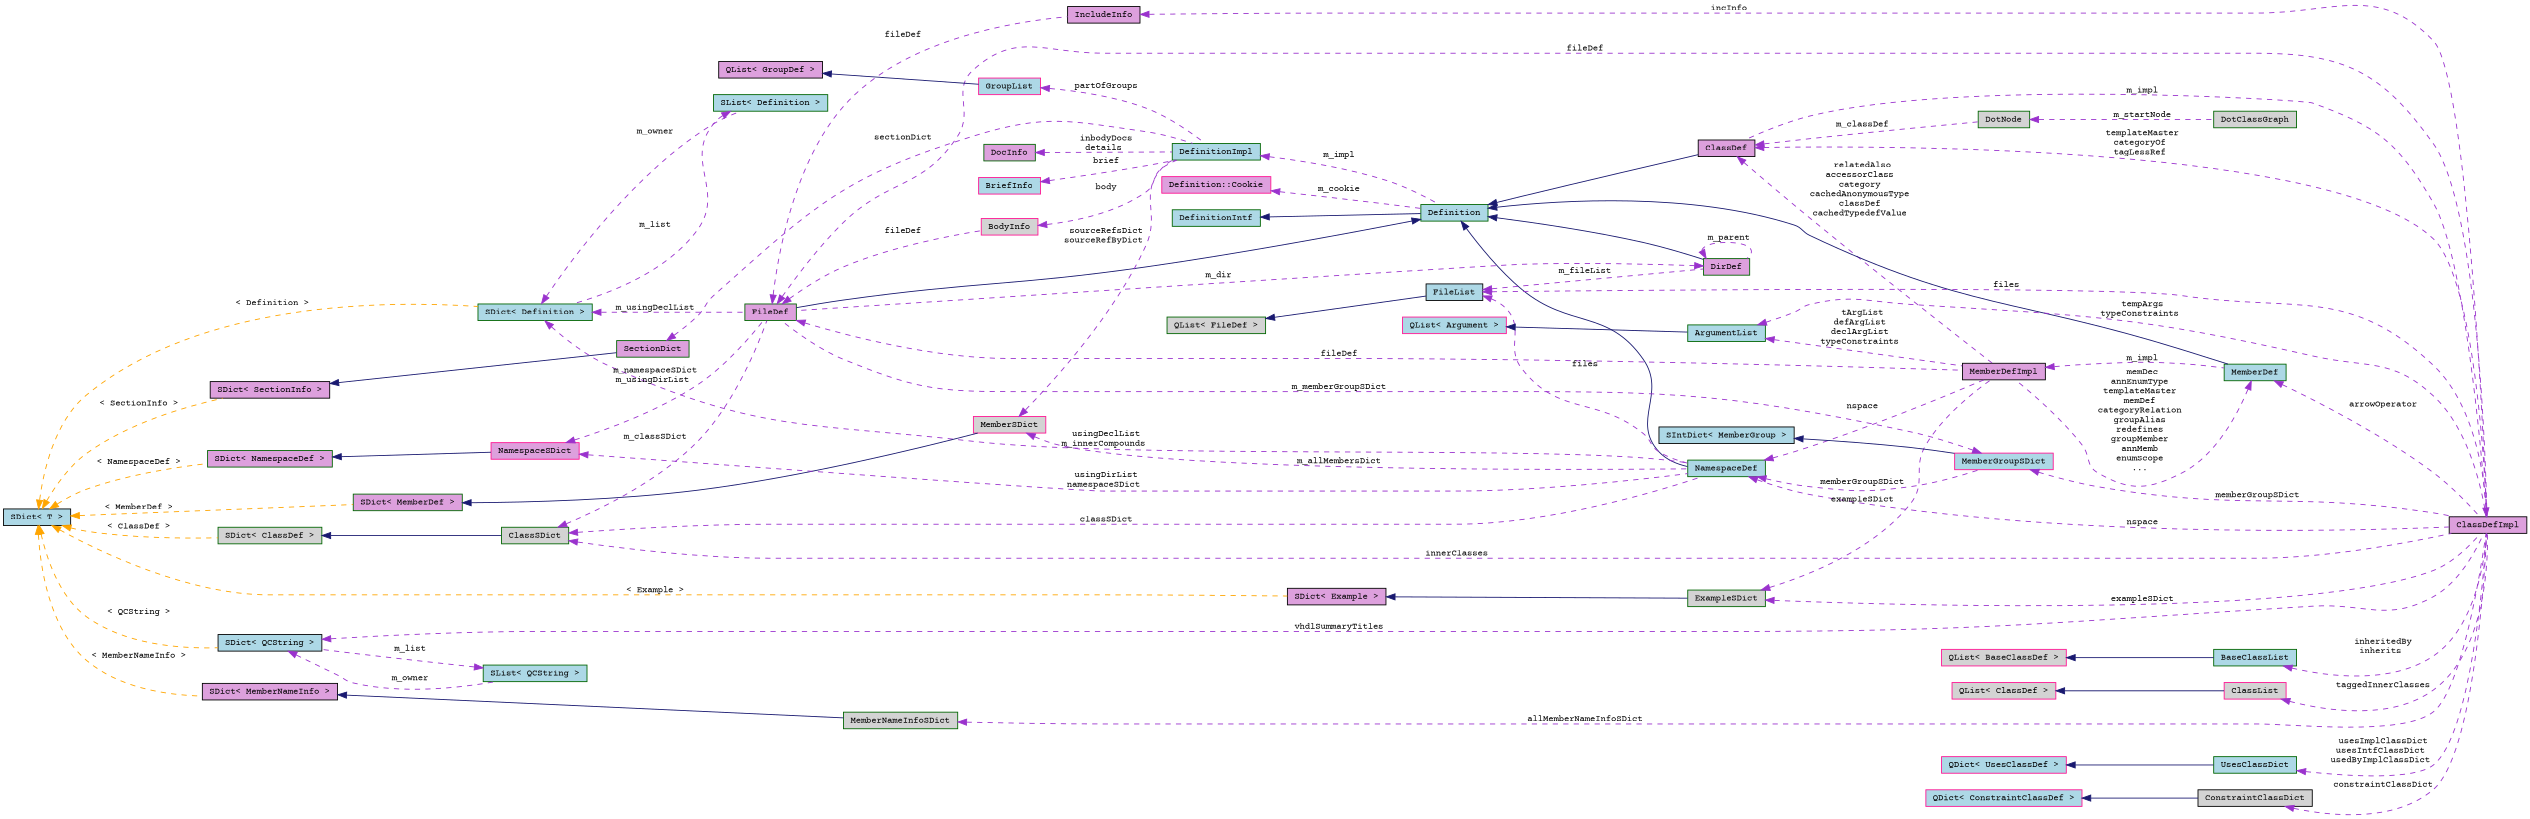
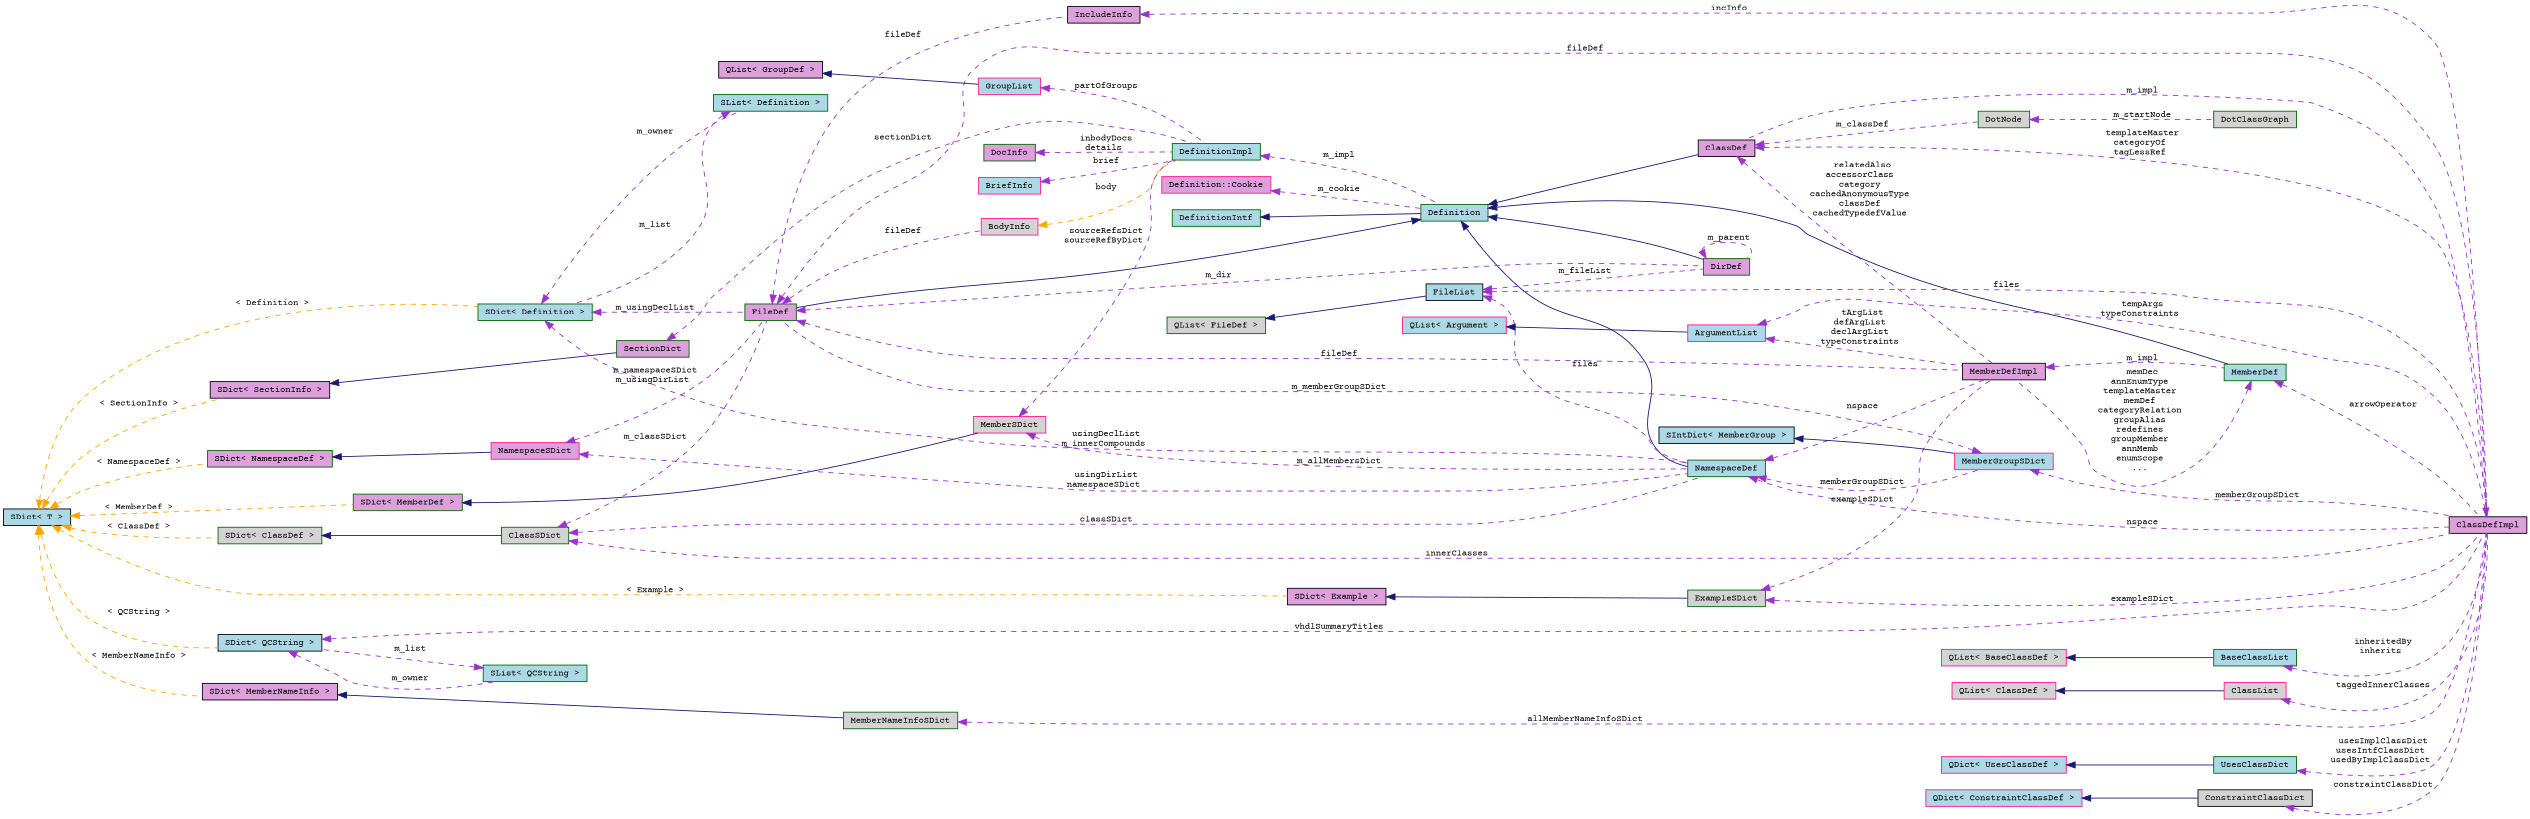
edge "DefinitionImpl" -> "BodyInfo": color darkorchid3 -> orange
edge "FileDef" -> "DirDef": reversed
node "ArgumentList": color darkgreen -> deeppink
